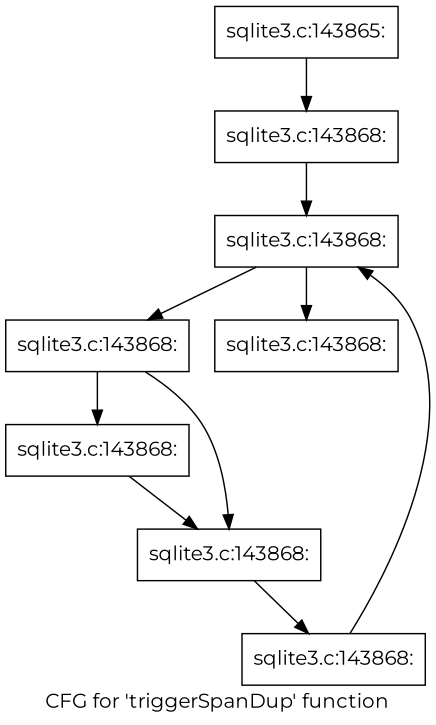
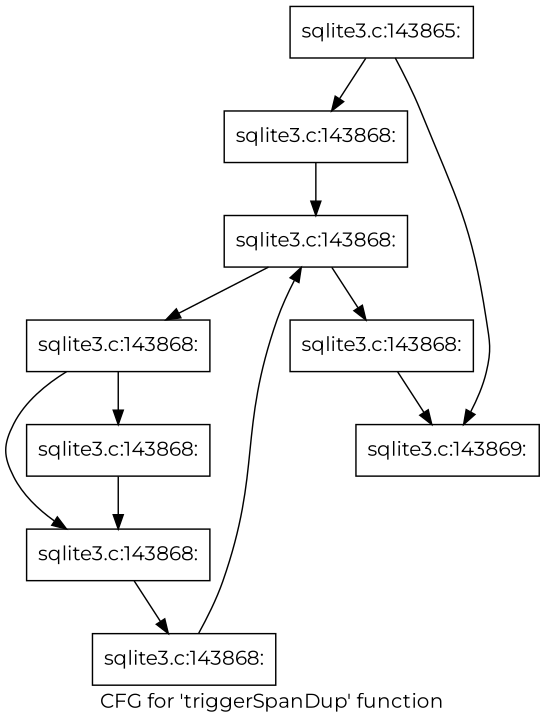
node "sqlite3.c:143869:": added
